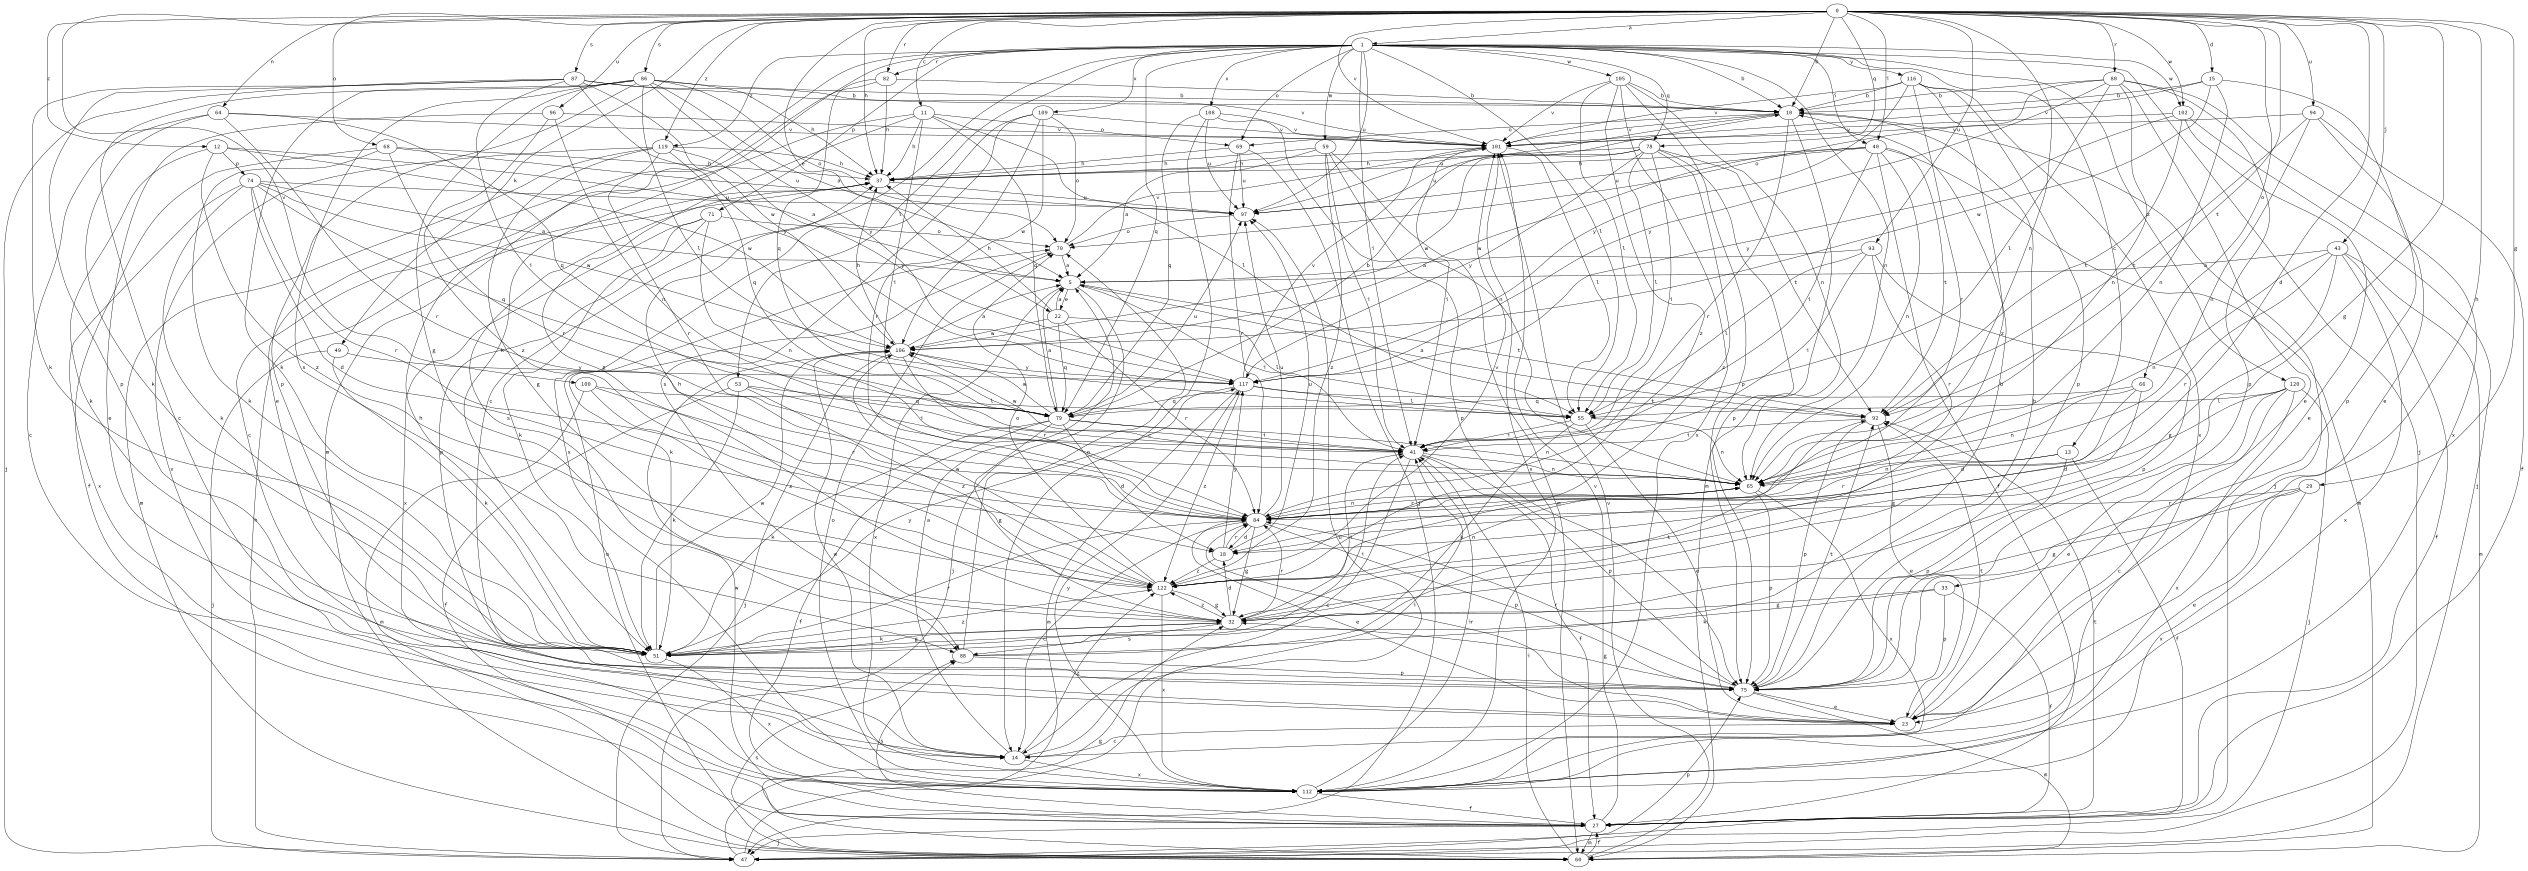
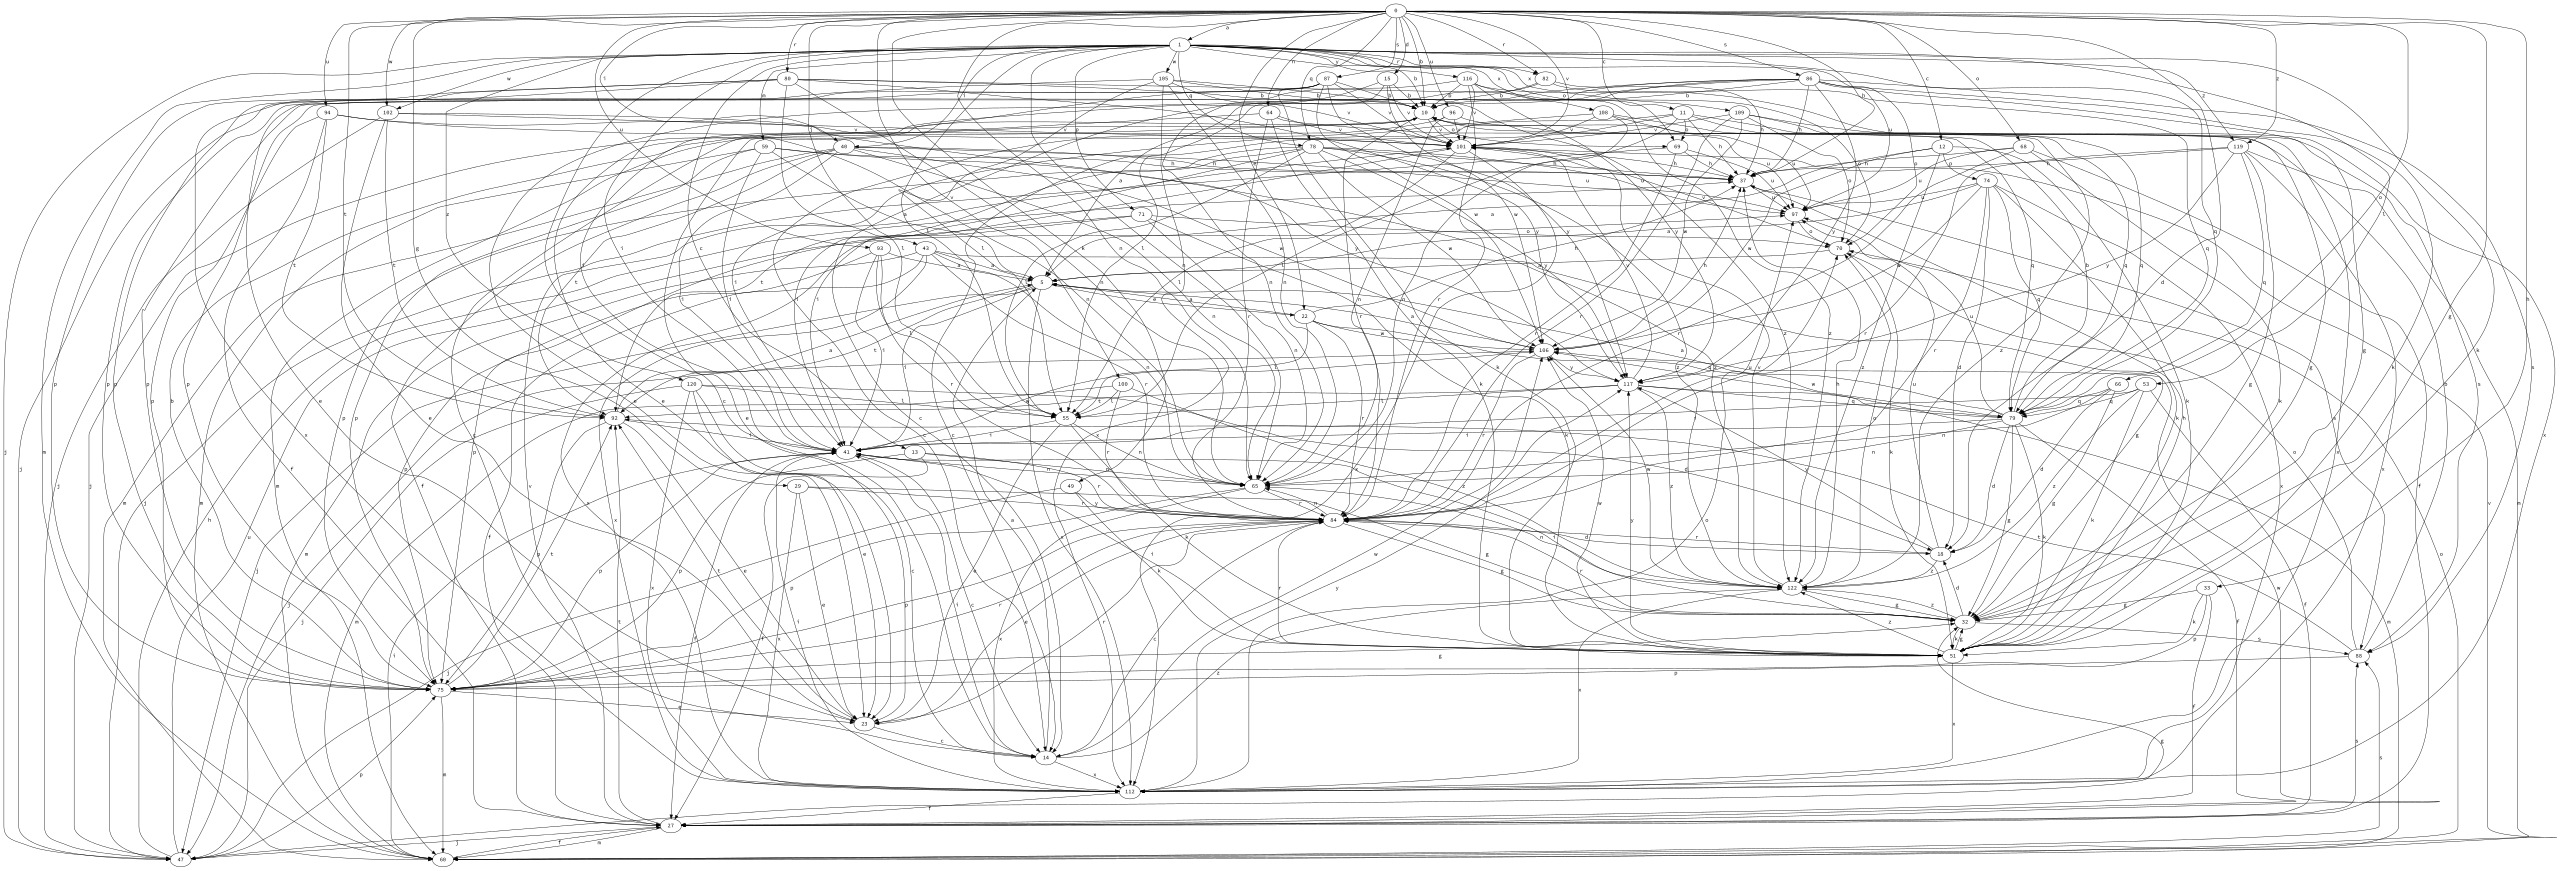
edge "49" -> "117": now "49" -> "84"
